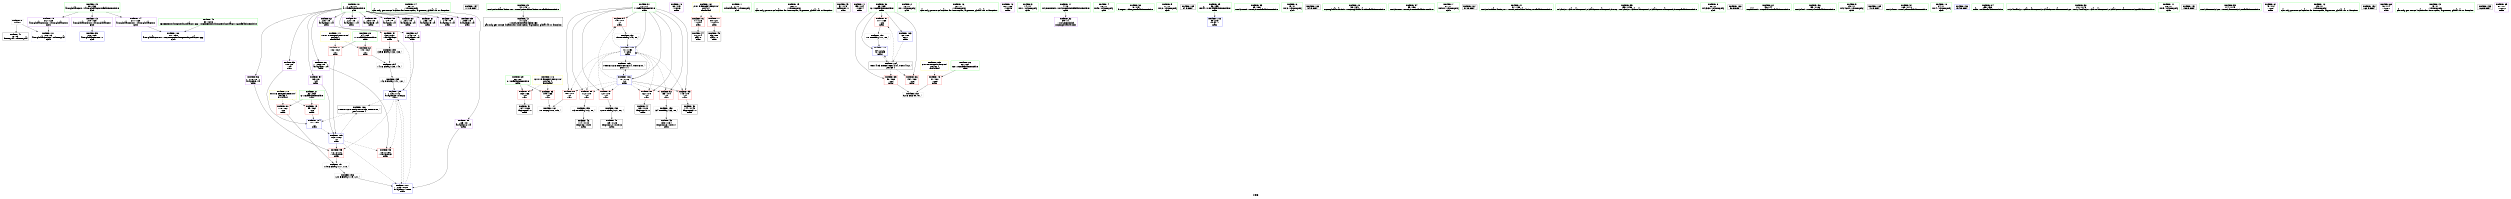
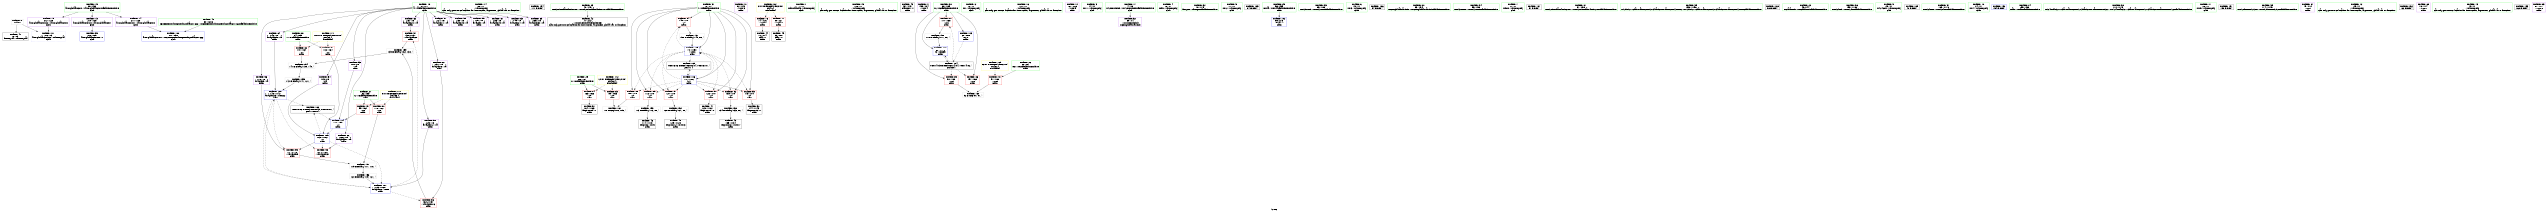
node "NodeID: 8": removed
node "NodeID: 96": added
